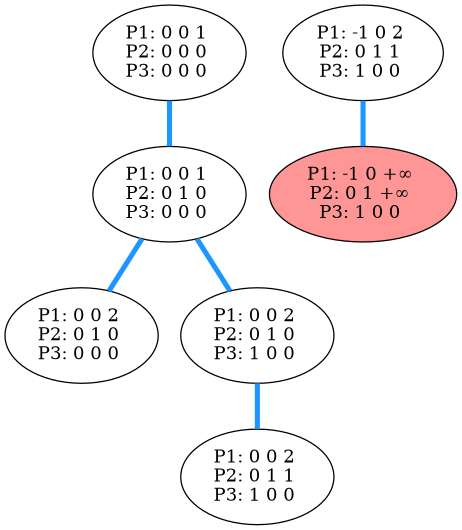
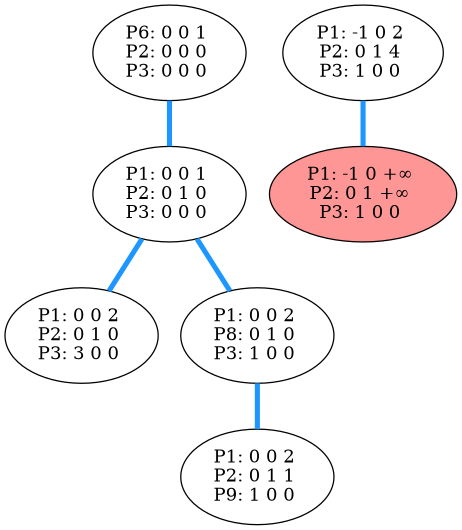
node "P1: 0 0 1 P2: 0 0 0 P3: 0 0 0": label "P1: 0 0 1 P2: 0 0 0 P3: 0 0 0" -> "P6: 0 0 1 P2: 0 0 0 P3: 0 0 0"
node "P1: -1 0 2 P2: 0 1 1 P3: 1 0 0": label "P1: -1 0 2 P2: 0 1 1 P3: 1 0 0" -> "P1: -1 0 2 P2: 0 1 4 P3: 1 0 0"
node "P1: 0 0 2 P2: 0 1 0 P3: 0 0 0": label "P1: 0 0 2 P2: 0 1 0 P3: 0 0 0" -> "P1: 0 0 2 P2: 0 1 0 P3: 3 0 0"
node "P1: 0 0 2 P2: 0 1 0 P3: 1 0 0": label "P1: 0 0 2 P2: 0 1 0 P3: 1 0 0" -> "P1: 0 0 2 P8: 0 1 0 P3: 1 0 0"
node "P1: 0 0 2 P2: 0 1 1 P3: 1 0 0": label "P1: 0 0 2 P2: 0 1 1 P3: 1 0 0" -> "P1: 0 0 2 P2: 0 1 1 P9: 1 0 0"
